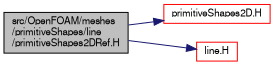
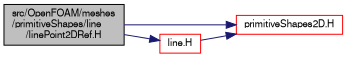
node "src/OpenFOAM/meshes /primitiveShapes/line /primitiveShapes2DRef.H": label "src/OpenFOAM/meshes /primitiveShapes/line /primitiveShapes2DRef.H" -> "src/OpenFOAM/meshes /primitiveShapes/line /linePoint2DRef.H"
edge "line.H" -> "primitiveShapes2D.H": added
